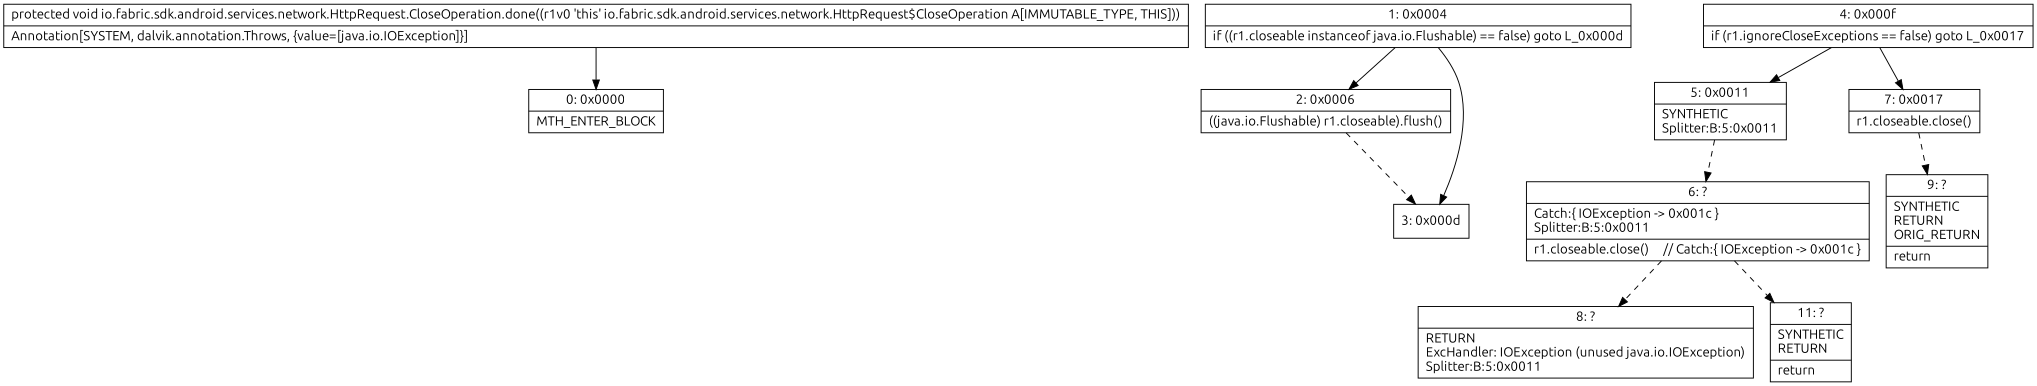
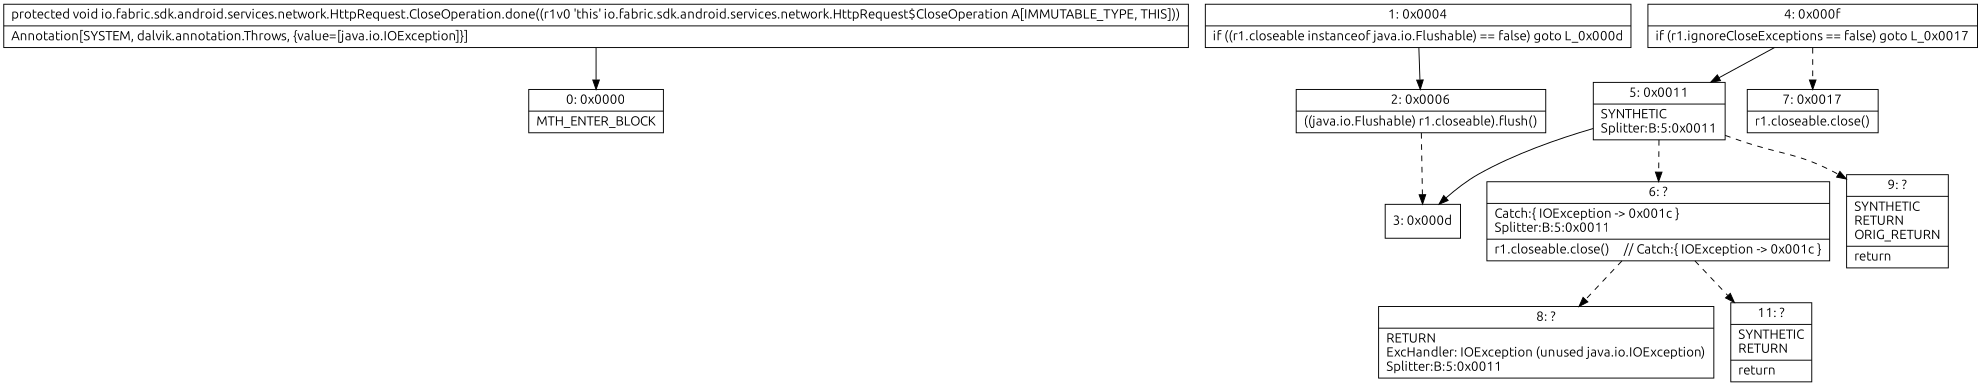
edge "4: 0x000f" -> "7: 0x0017": style solid -> dashed
edge "1: 0x0004" -> "3: 0x000d": now "5: 0x0011" -> "3: 0x000d"
edge "7: 0x0017" -> "9: ?": now "5: 0x0011" -> "9: ?"
